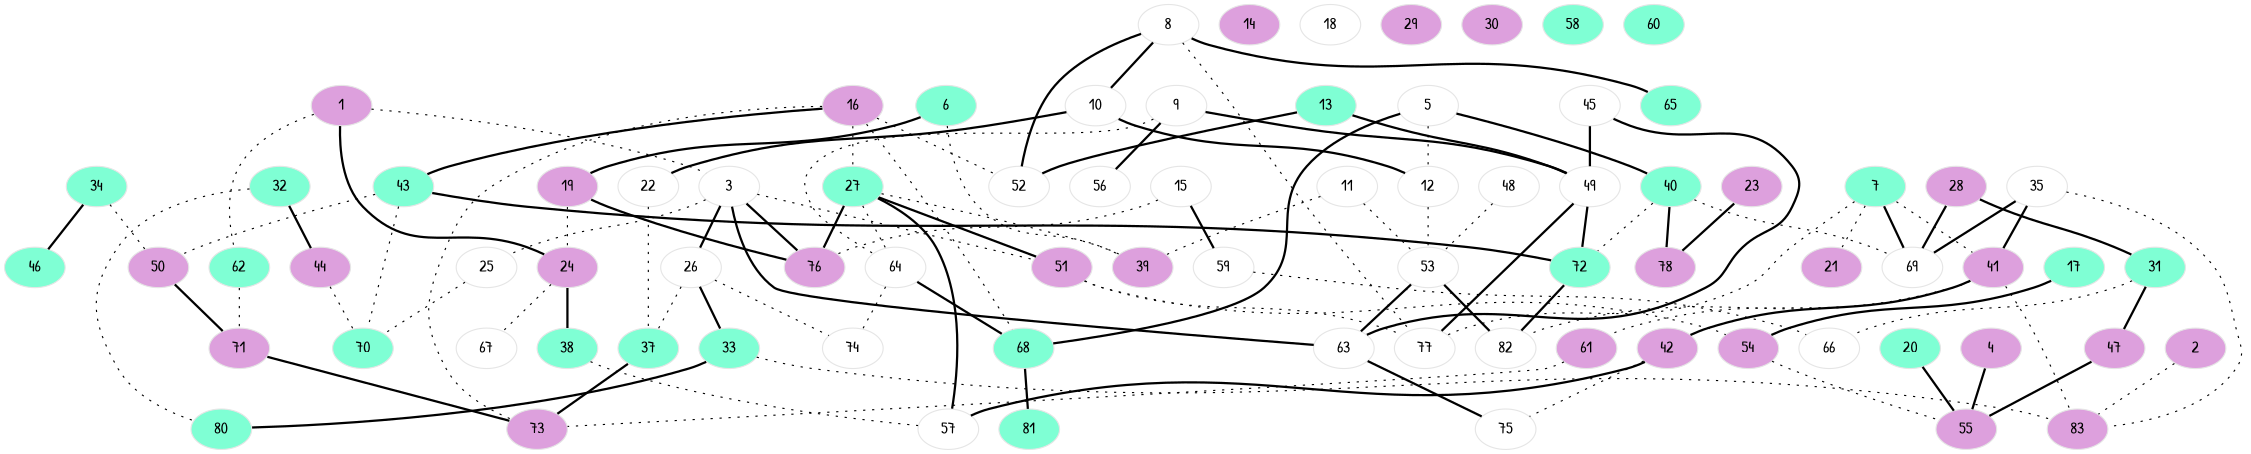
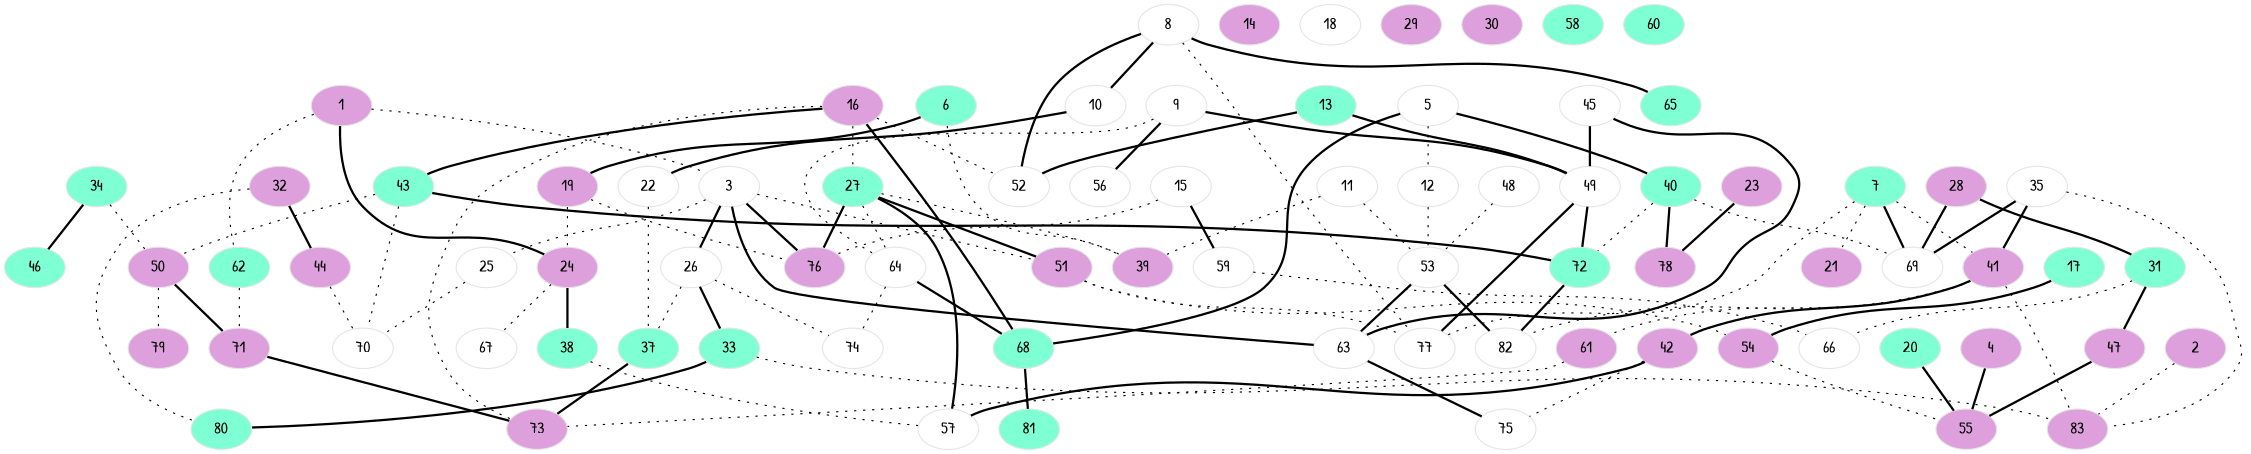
edge "10" -- "12": removed
node "32": fillcolor aquamarine -> plum
edge "19" -- "76": style bold -> dotted
edge "16" -- "68": style dotted -> bold
node "79": added
node "70": fillcolor aquamarine -> white
